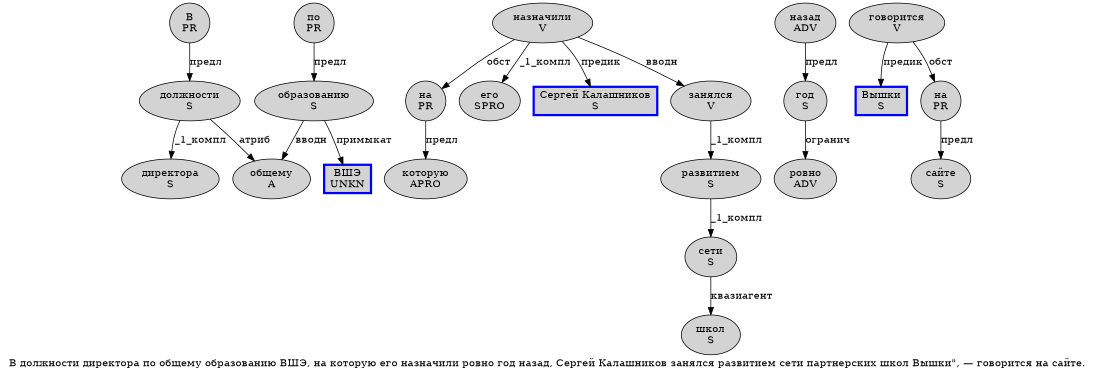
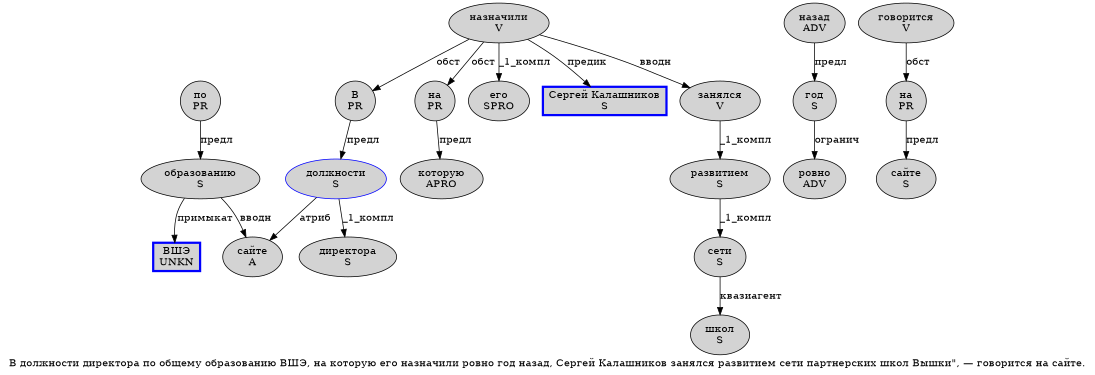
edge "назначили V" -> "В PR": added, label "обст"
node "должности S": color black -> blue
node "Вышки S": removed
node "общему A": label "общему A" -> "сайте A"
